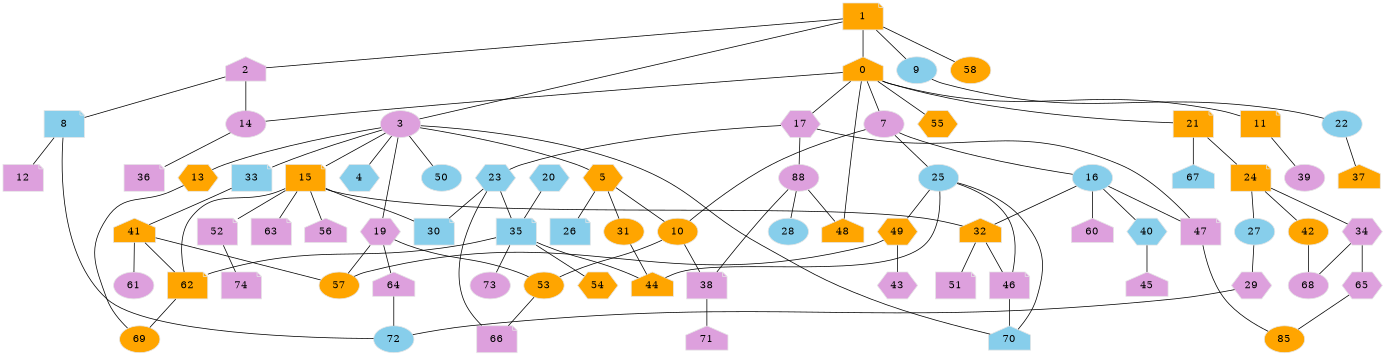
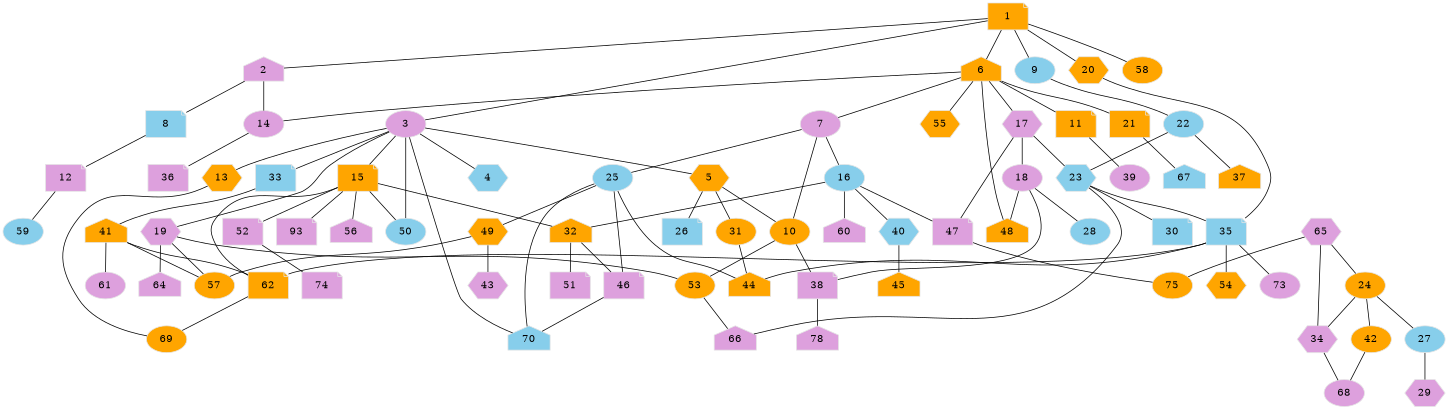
edge "1" -- "20": added
node "0": label "0" -> "6"
edge "22" -- "23": added
edge "21" -- "24": now "65" -- "24"
node "20": fillcolor skyblue -> orange
node "88": label "88" -> "18"
node "24": shape note -> ellipse
edge "15" -- "30": now "15" -- "50"
node "59": added
node "63": label "63" -> "93"
node "45": fillcolor plum -> orange
node "72": removed
node "66": shape note -> house
node "71": label "71" -> "78"
node "85": label "85" -> "75"
